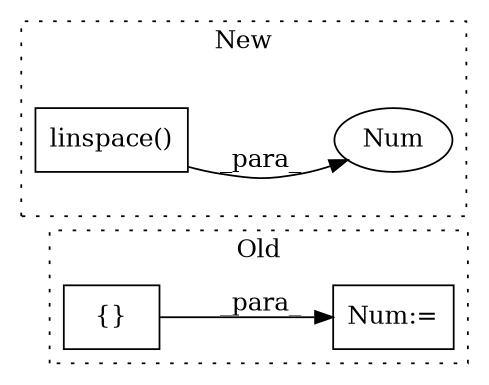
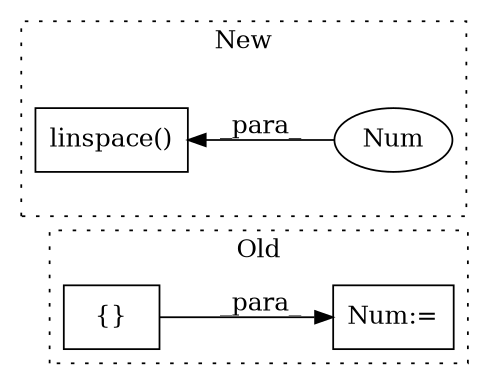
edge "linspace()" -> "Num": reversed
